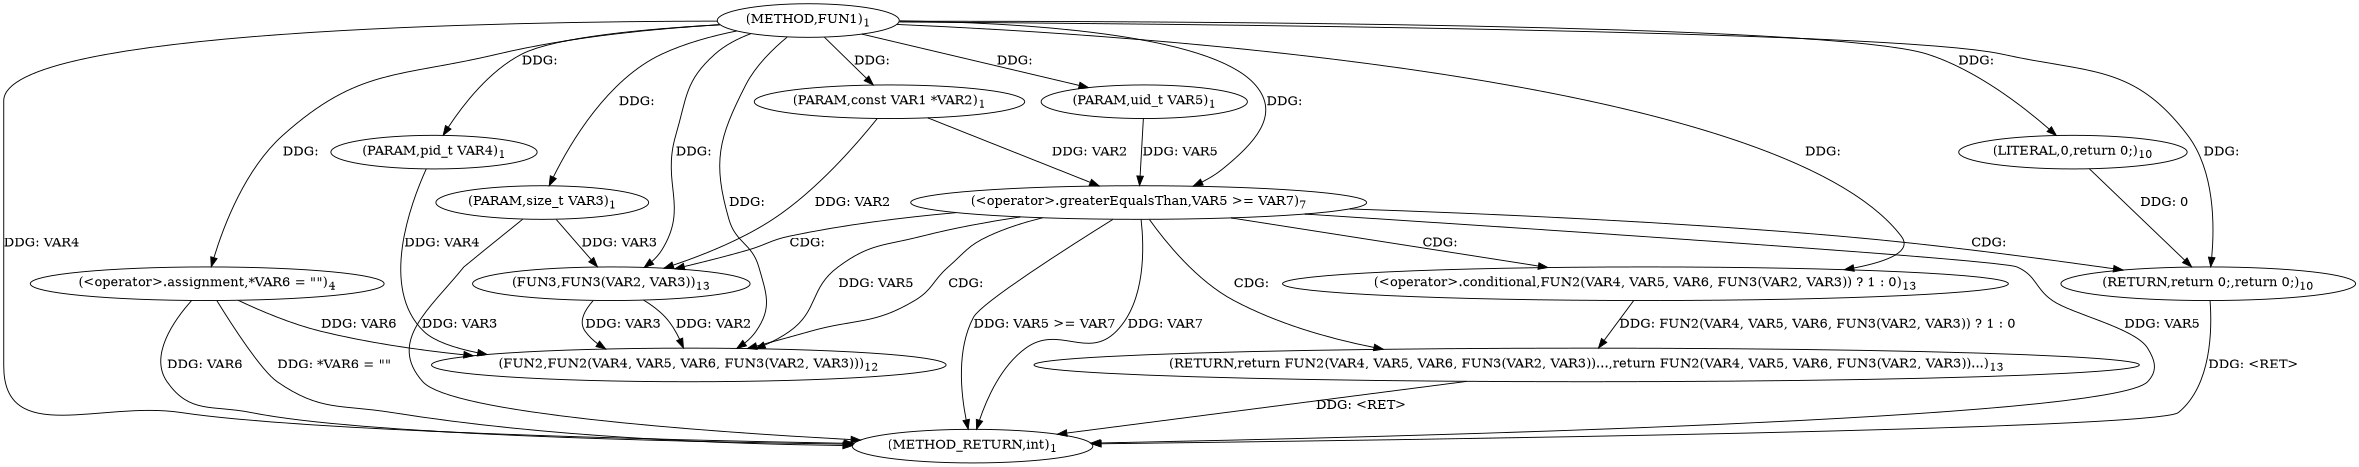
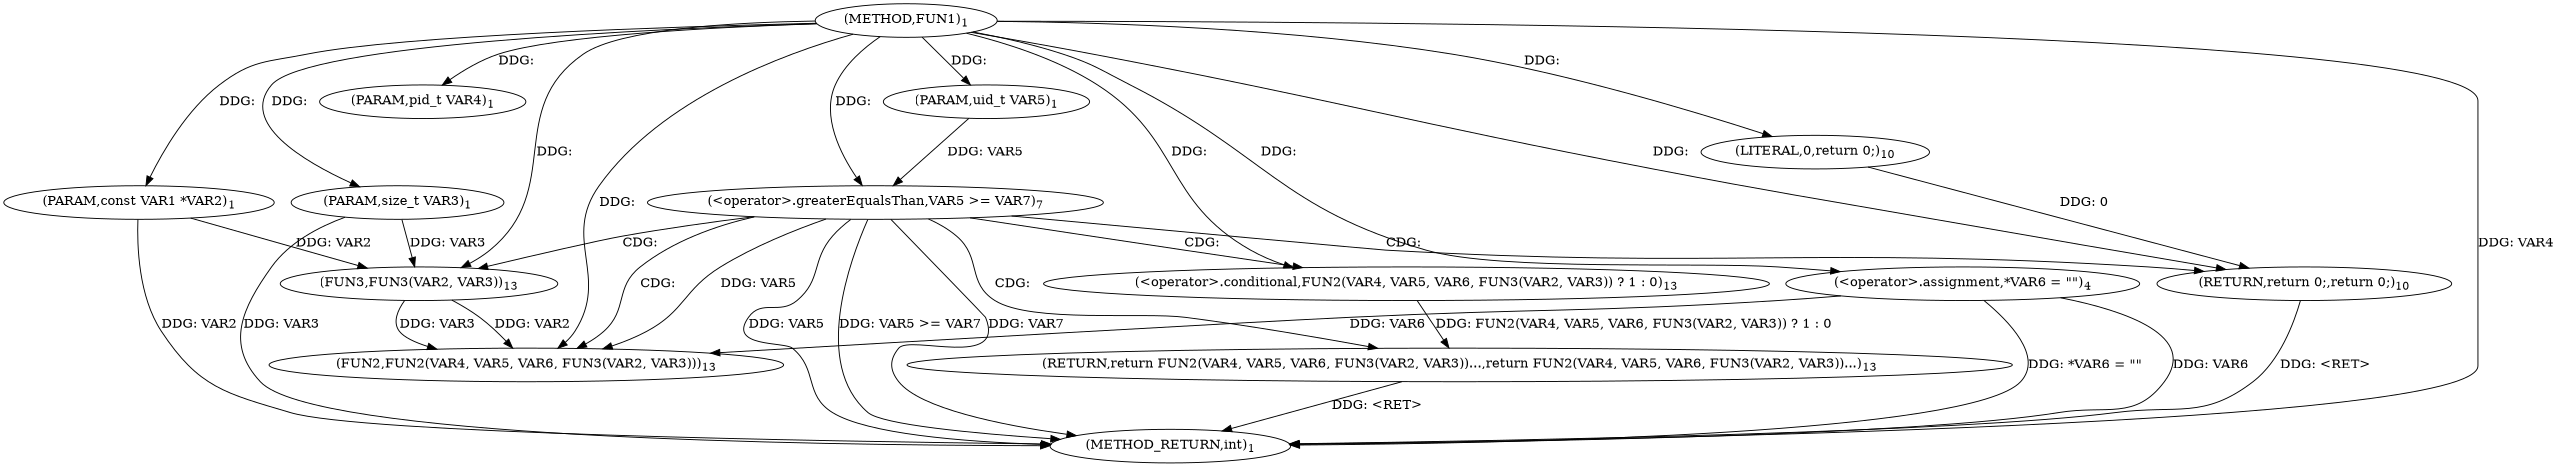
edge "(PARAM,const VAR1 *VAR2)" -> "(<operator>.greaterEqualsThan,VAR5 >= VAR7)": now "(PARAM,const VAR1 *VAR2)" -> "(METHOD_RETURN,int)"
edge "(PARAM,pid_t VAR4)" -> "(FUN2,FUN2(VAR4, VAR5, VAR6, FUN3(VAR2, VAR3)))": removed, label "DDG: VAR4"
node "(FUN2,FUN2(VAR4, VAR5, VAR6, FUN3(VAR2, VAR3)))": text "12" -> "13"
